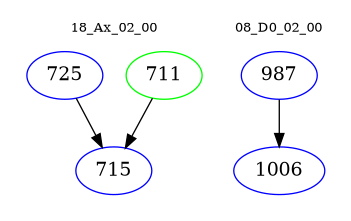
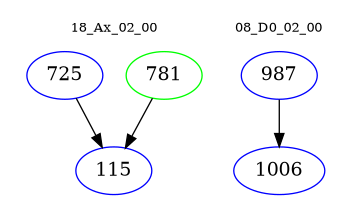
node "711": label "711" -> "781"
node "715": label "715" -> "115"
